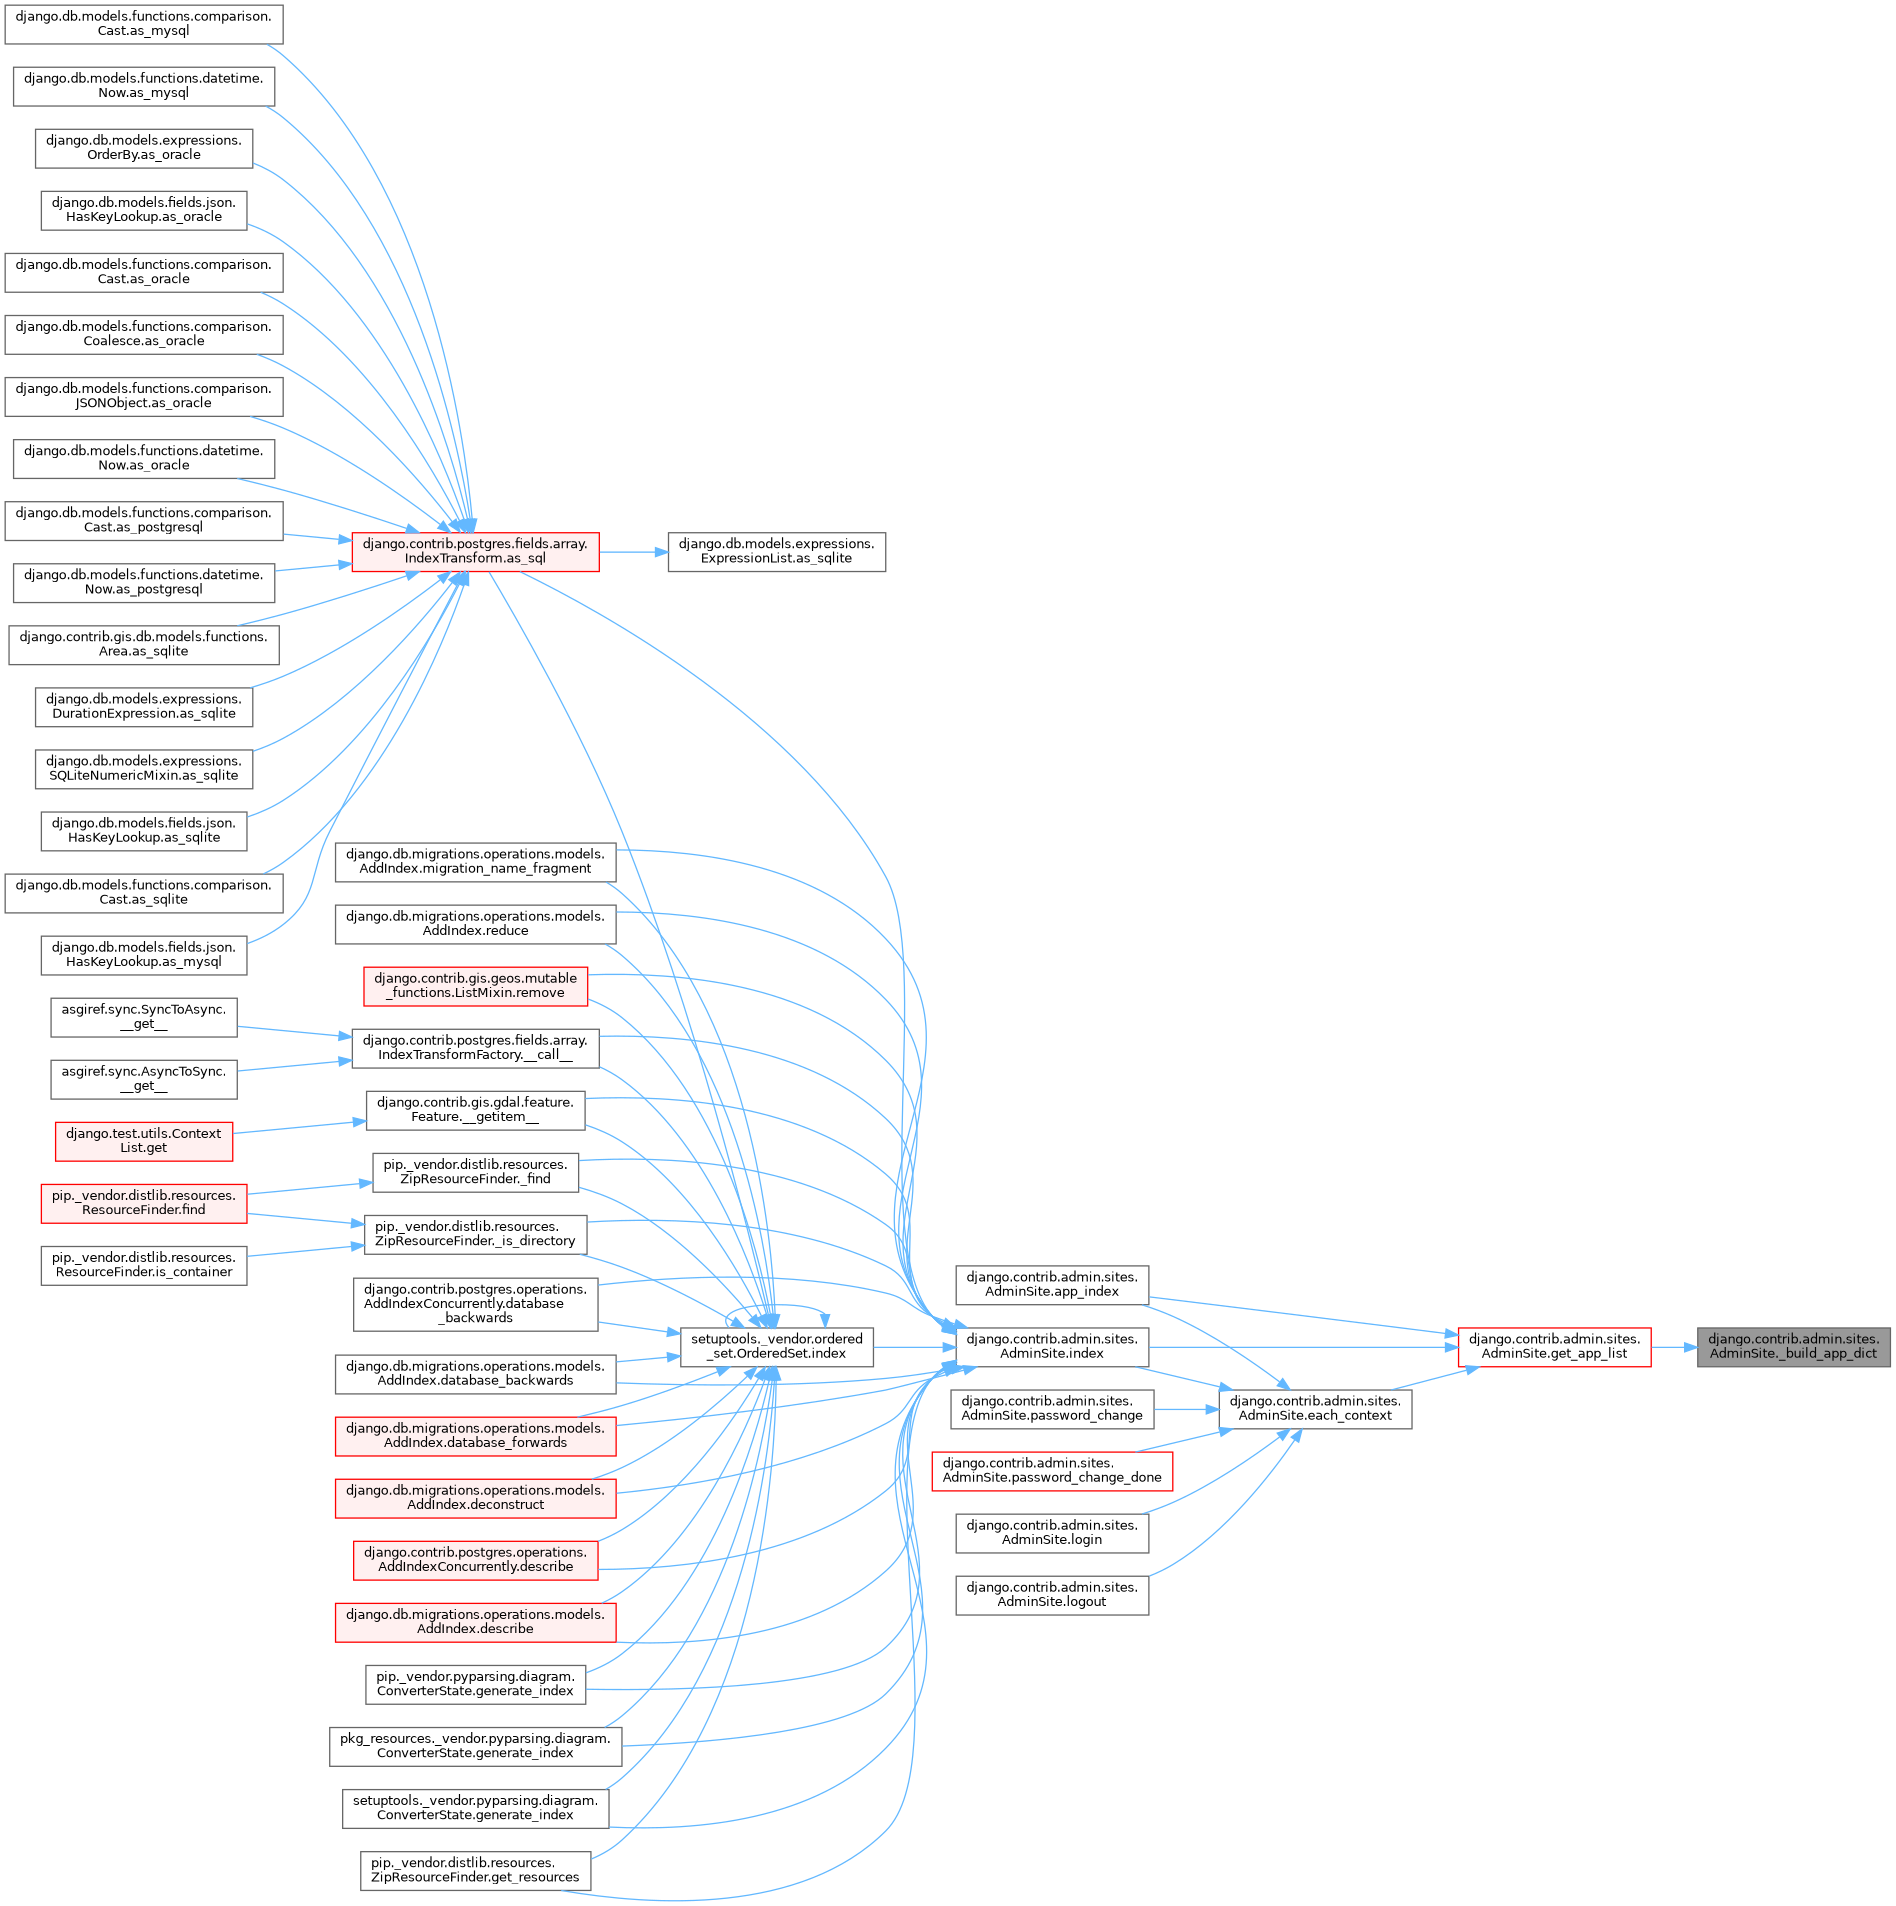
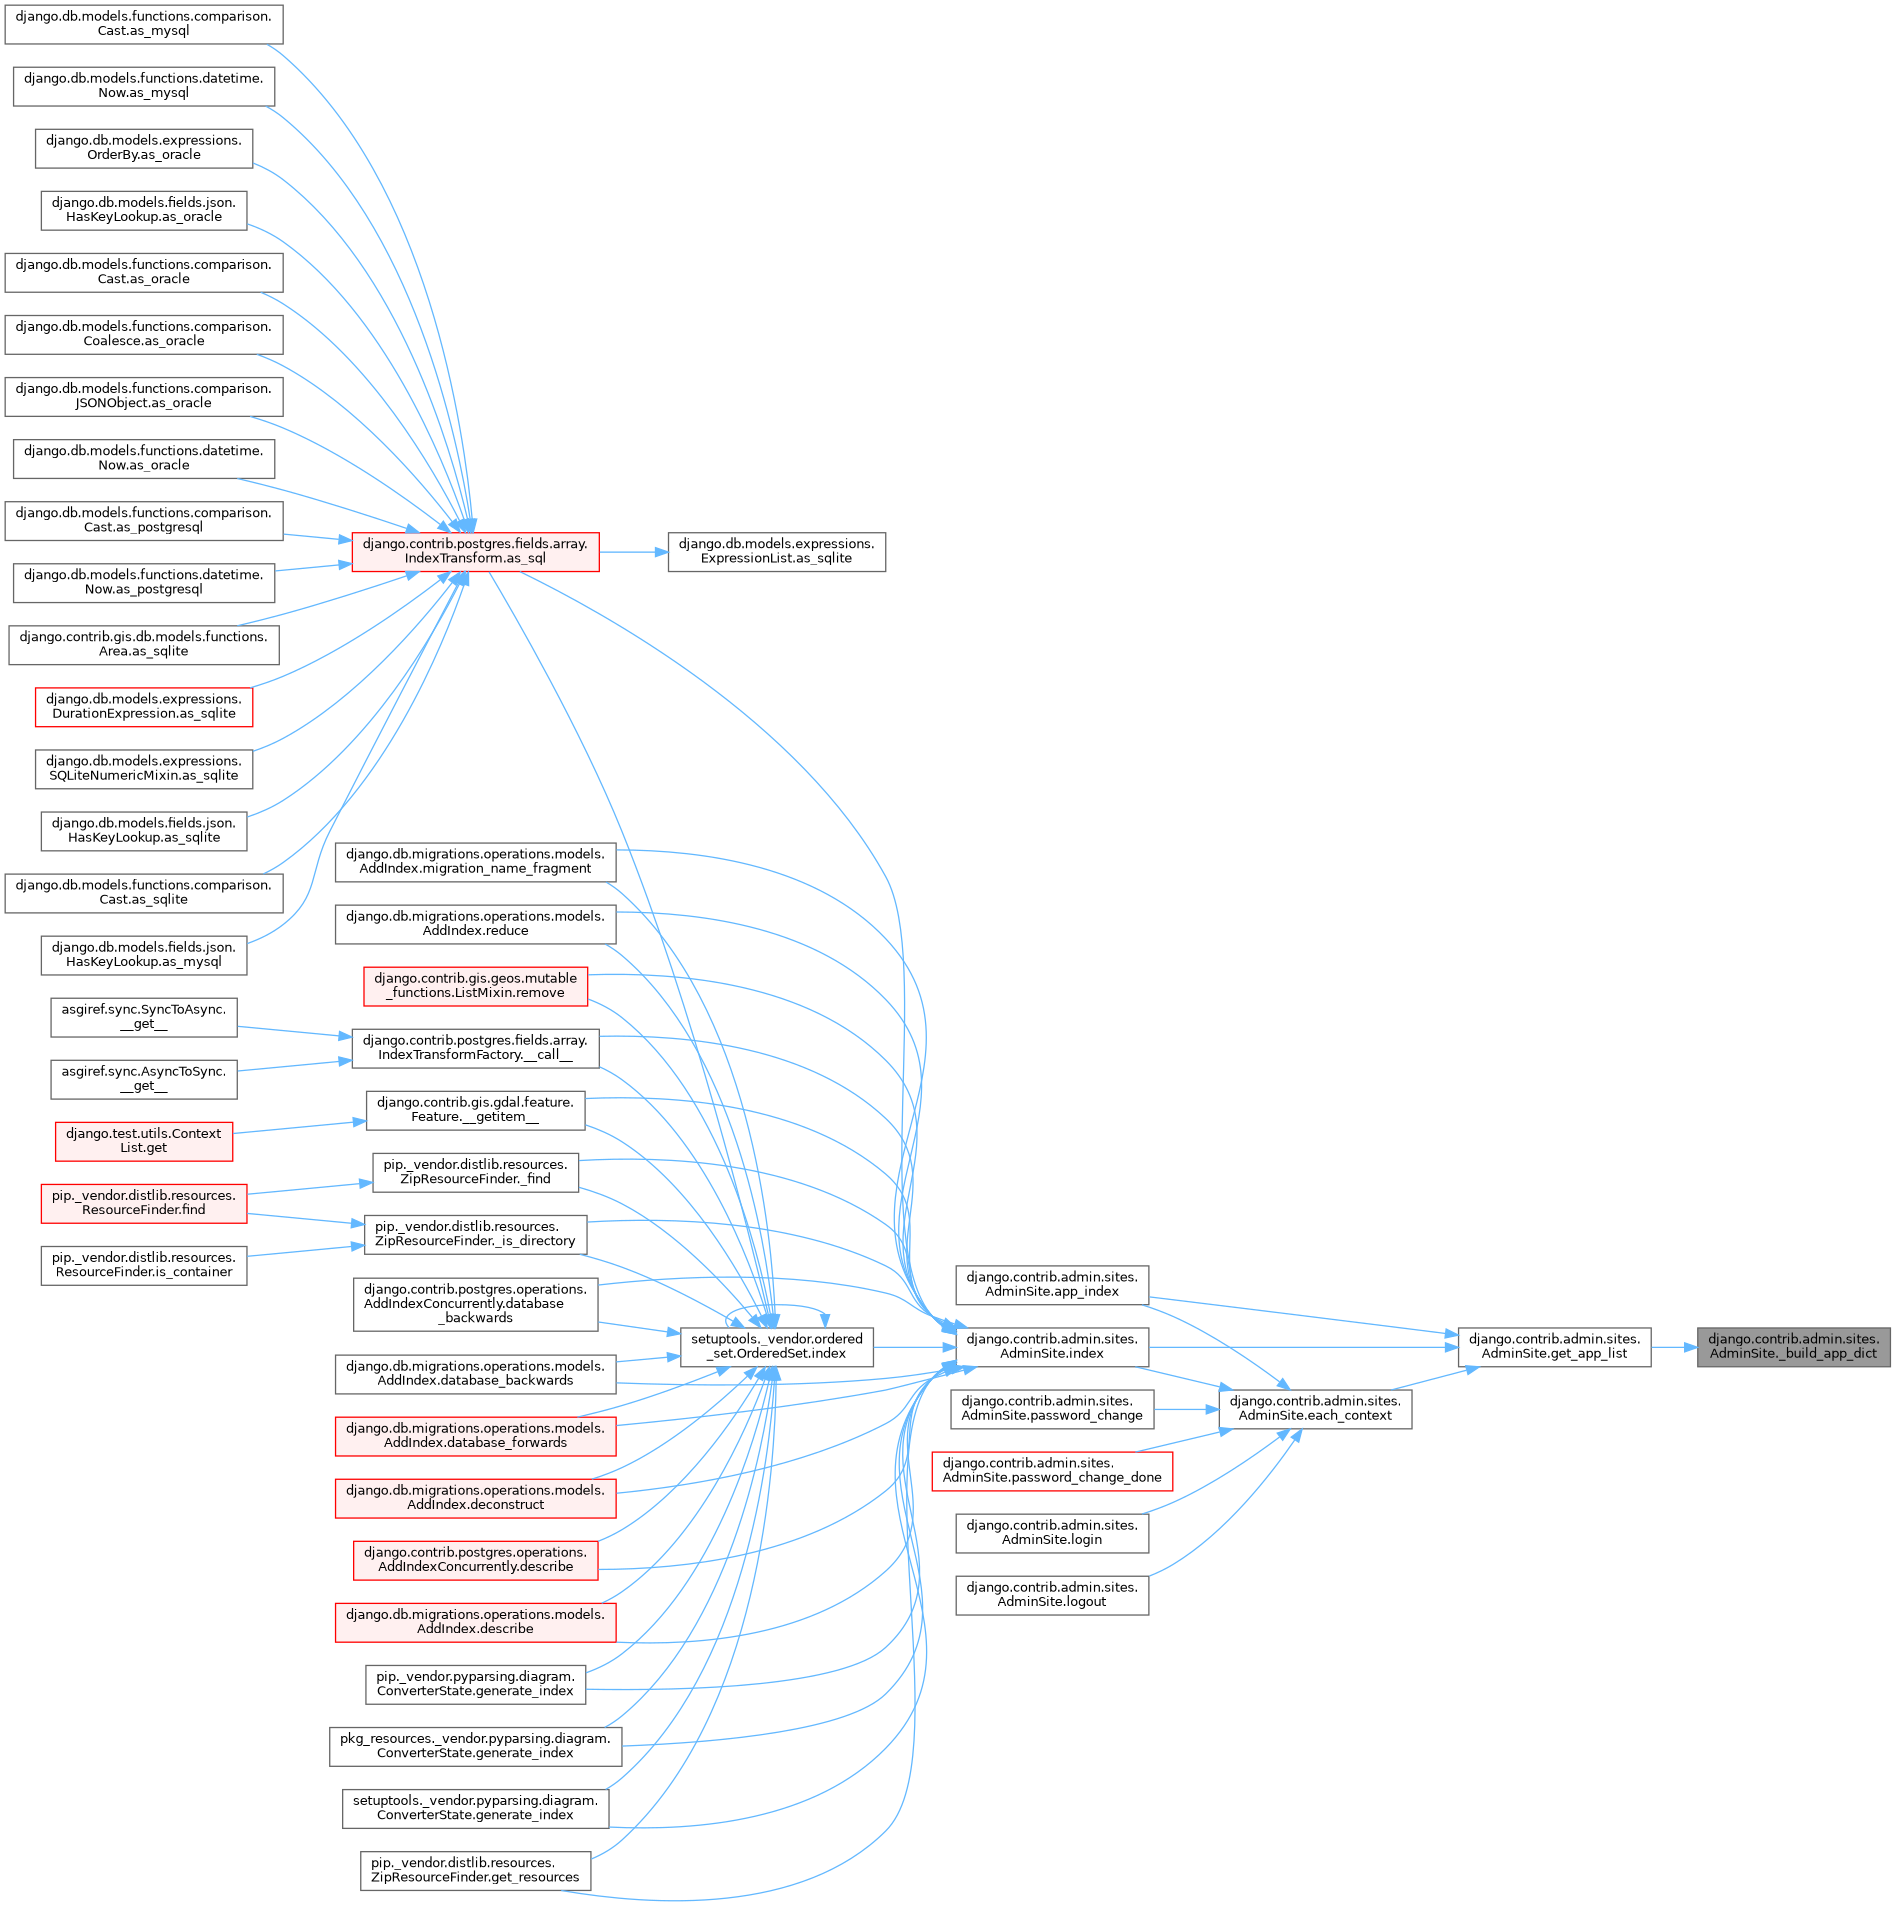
node "django.db.models.expressions. DurationExpression.as_sqlite": color grey40 -> red
node "django.contrib.admin.sites. AdminSite.get_app_list": color red -> grey40
